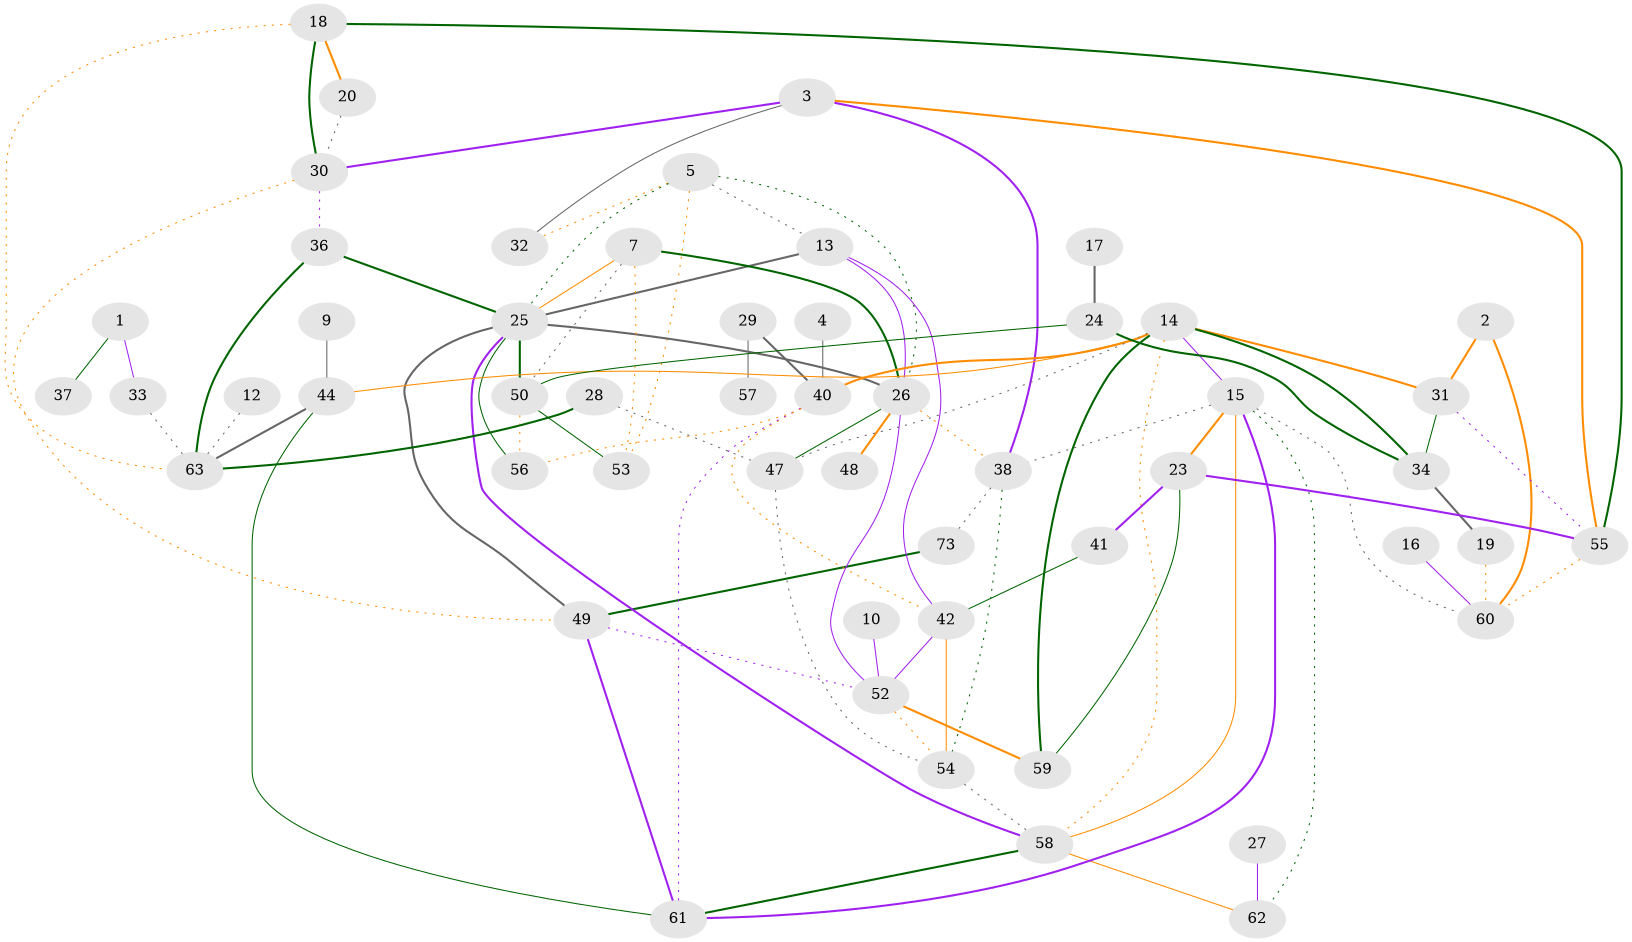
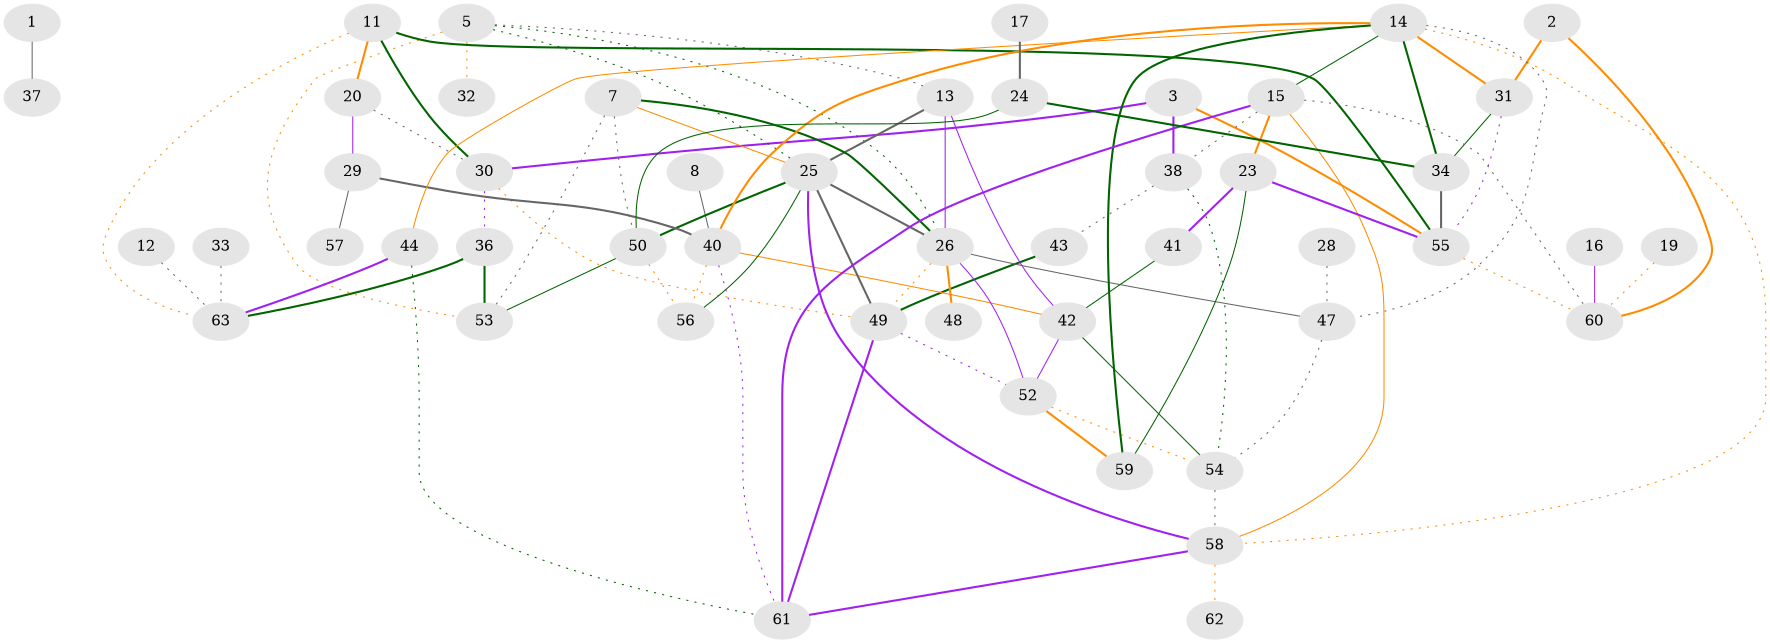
node "18": label "18" -> "11"
edge "20" -- "29": added
edge "3" -- "32": removed
edge "36" -- "25": now "36" -- "53"
node "9": removed
node "4": label "4" -> "8"
edge "1" -- "37": color darkgreen -> gray40
edge "1" -- "33": removed
edge "7" -- "53": color darkorange -> gray40
edge "14" -- "15": color purple -> darkgreen
edge "44" -- "63": color gray40 -> purple
edge "26" -- "47": color darkgreen -> gray40
edge "26" -- "38": now "26" -- "49"
edge "28" -- "63": removed
edge "34" -- "19": now "34" -- "55"
edge "40" -- "42": style dotted -> solid
node "73": label "73" -> "43"
node "10": removed
edge "15" -- "62": removed
edge "42" -- "54": color darkorange -> darkgreen
edge "44" -- "61": style solid -> dotted
node "27": removed
edge "58" -- "61": color darkgreen -> purple
edge "58" -- "62": style solid -> dotted
